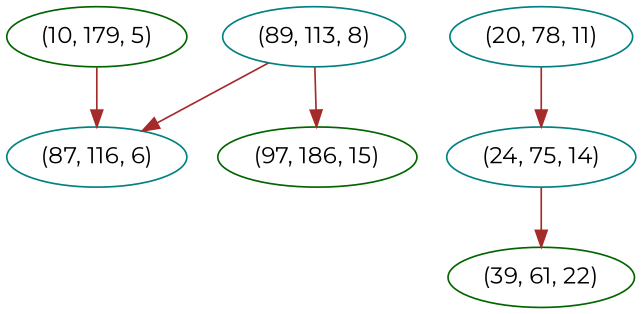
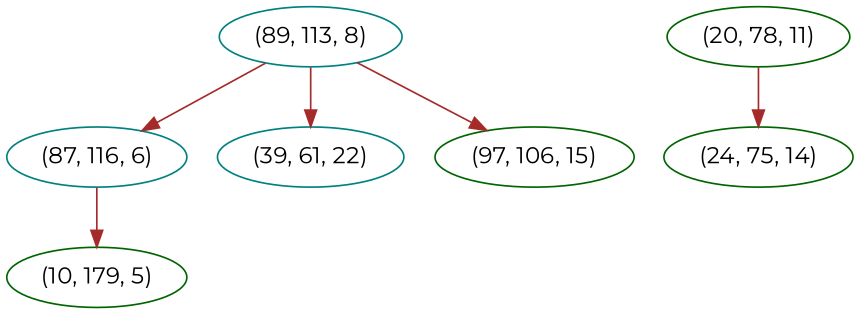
node "(20, 78, 11)": color teal -> darkgreen
edge "(10, 179, 5)" -> "(87, 116, 6)": reversed
node "(97, 186, 15)": label "(97, 186, 15)" -> "(97, 106, 15)"
node "(24, 75, 14)": color teal -> darkgreen
edge "(24, 75, 14)" -> "(39, 61, 22)": now "(89, 113, 8)" -> "(39, 61, 22)"
node "(39, 61, 22)": color darkgreen -> teal
